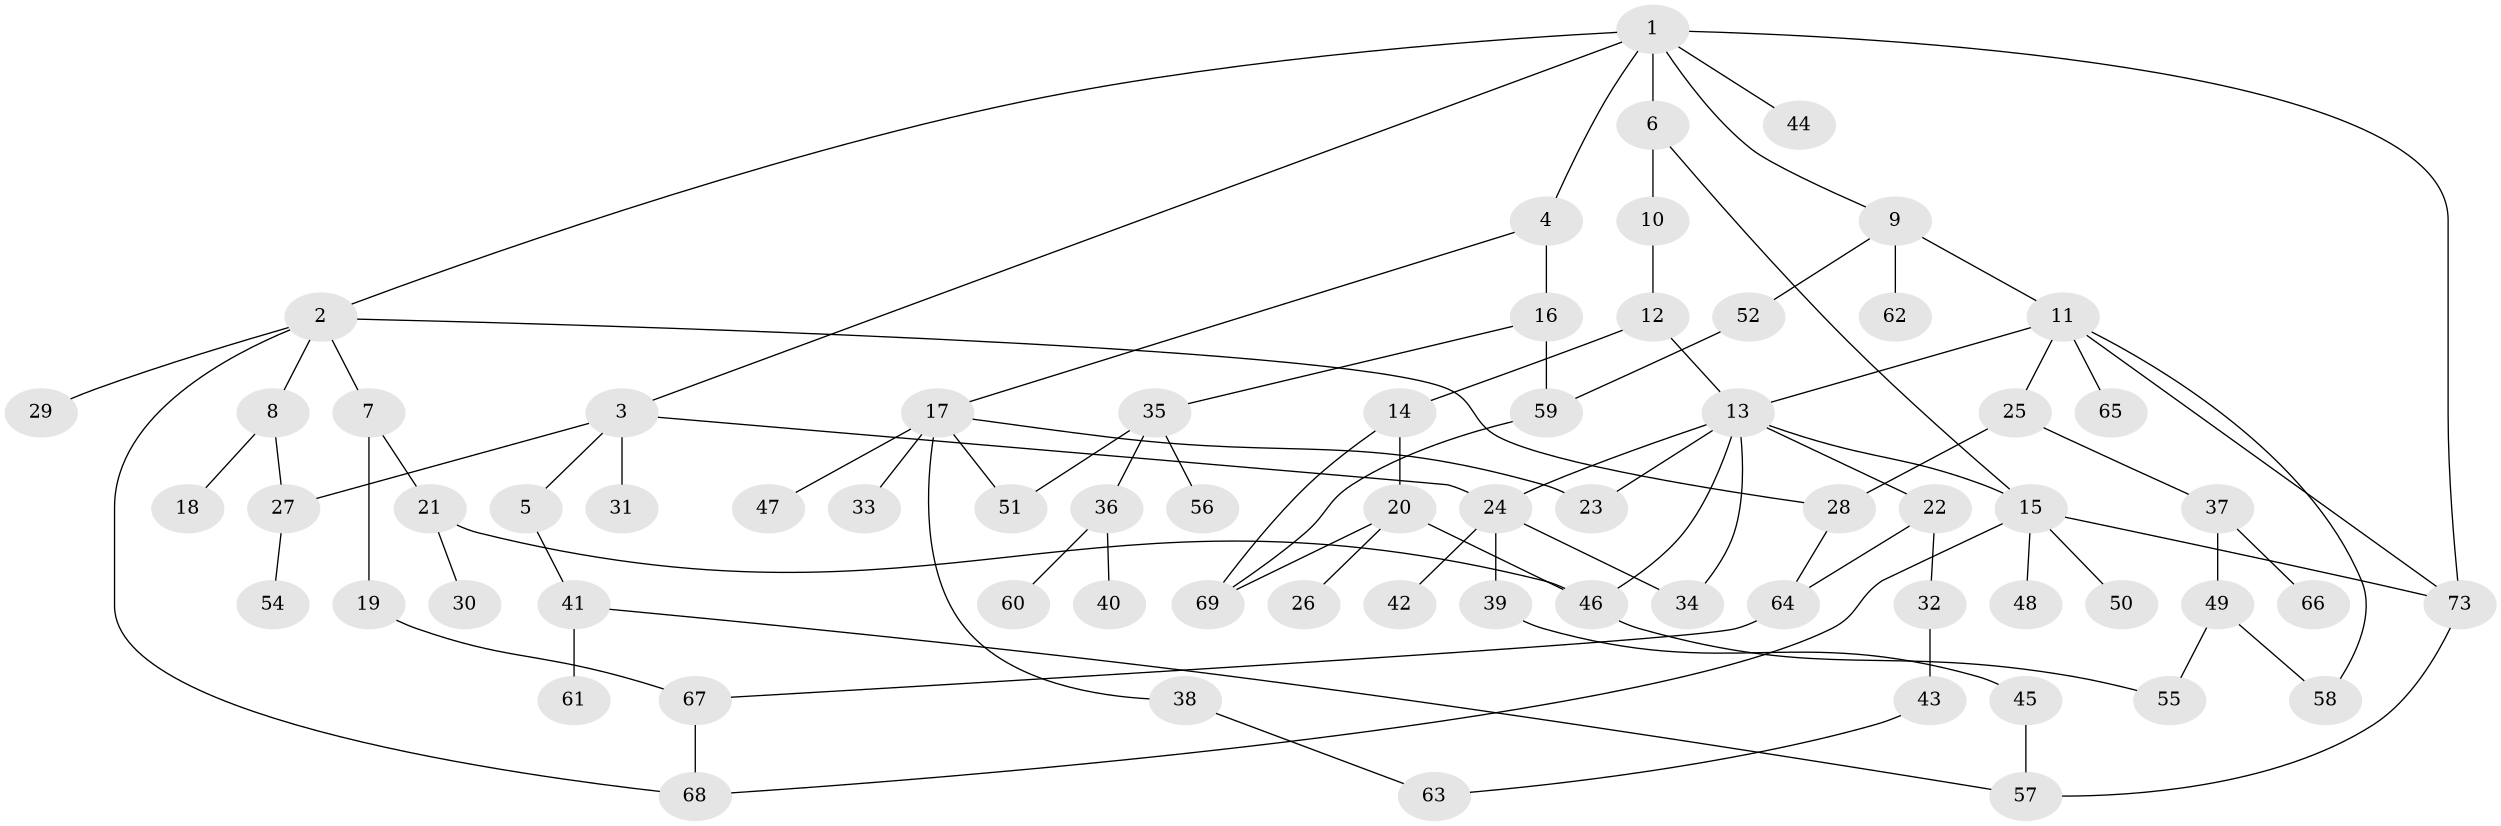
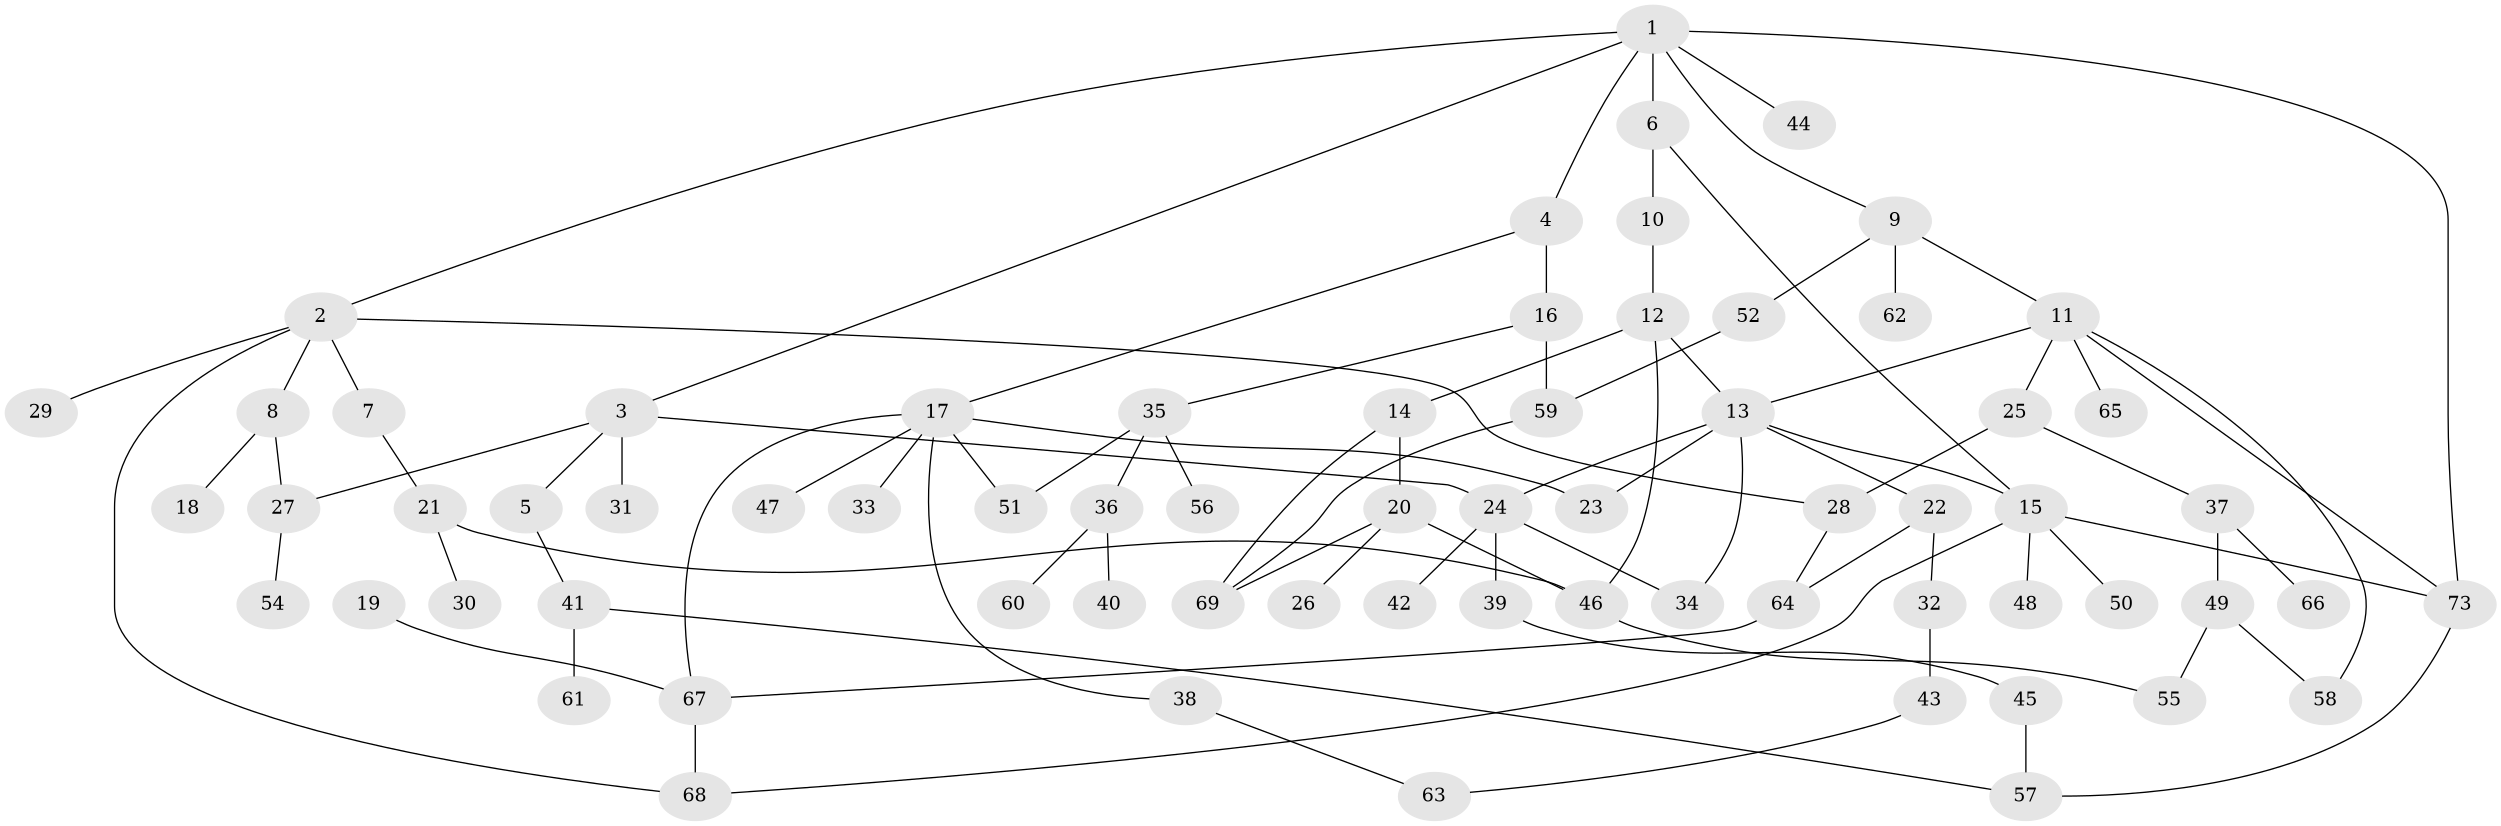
edge "17" -- "67": added
edge "7" -- "19": removed
edge "13" -- "46": now "12" -- "46"
